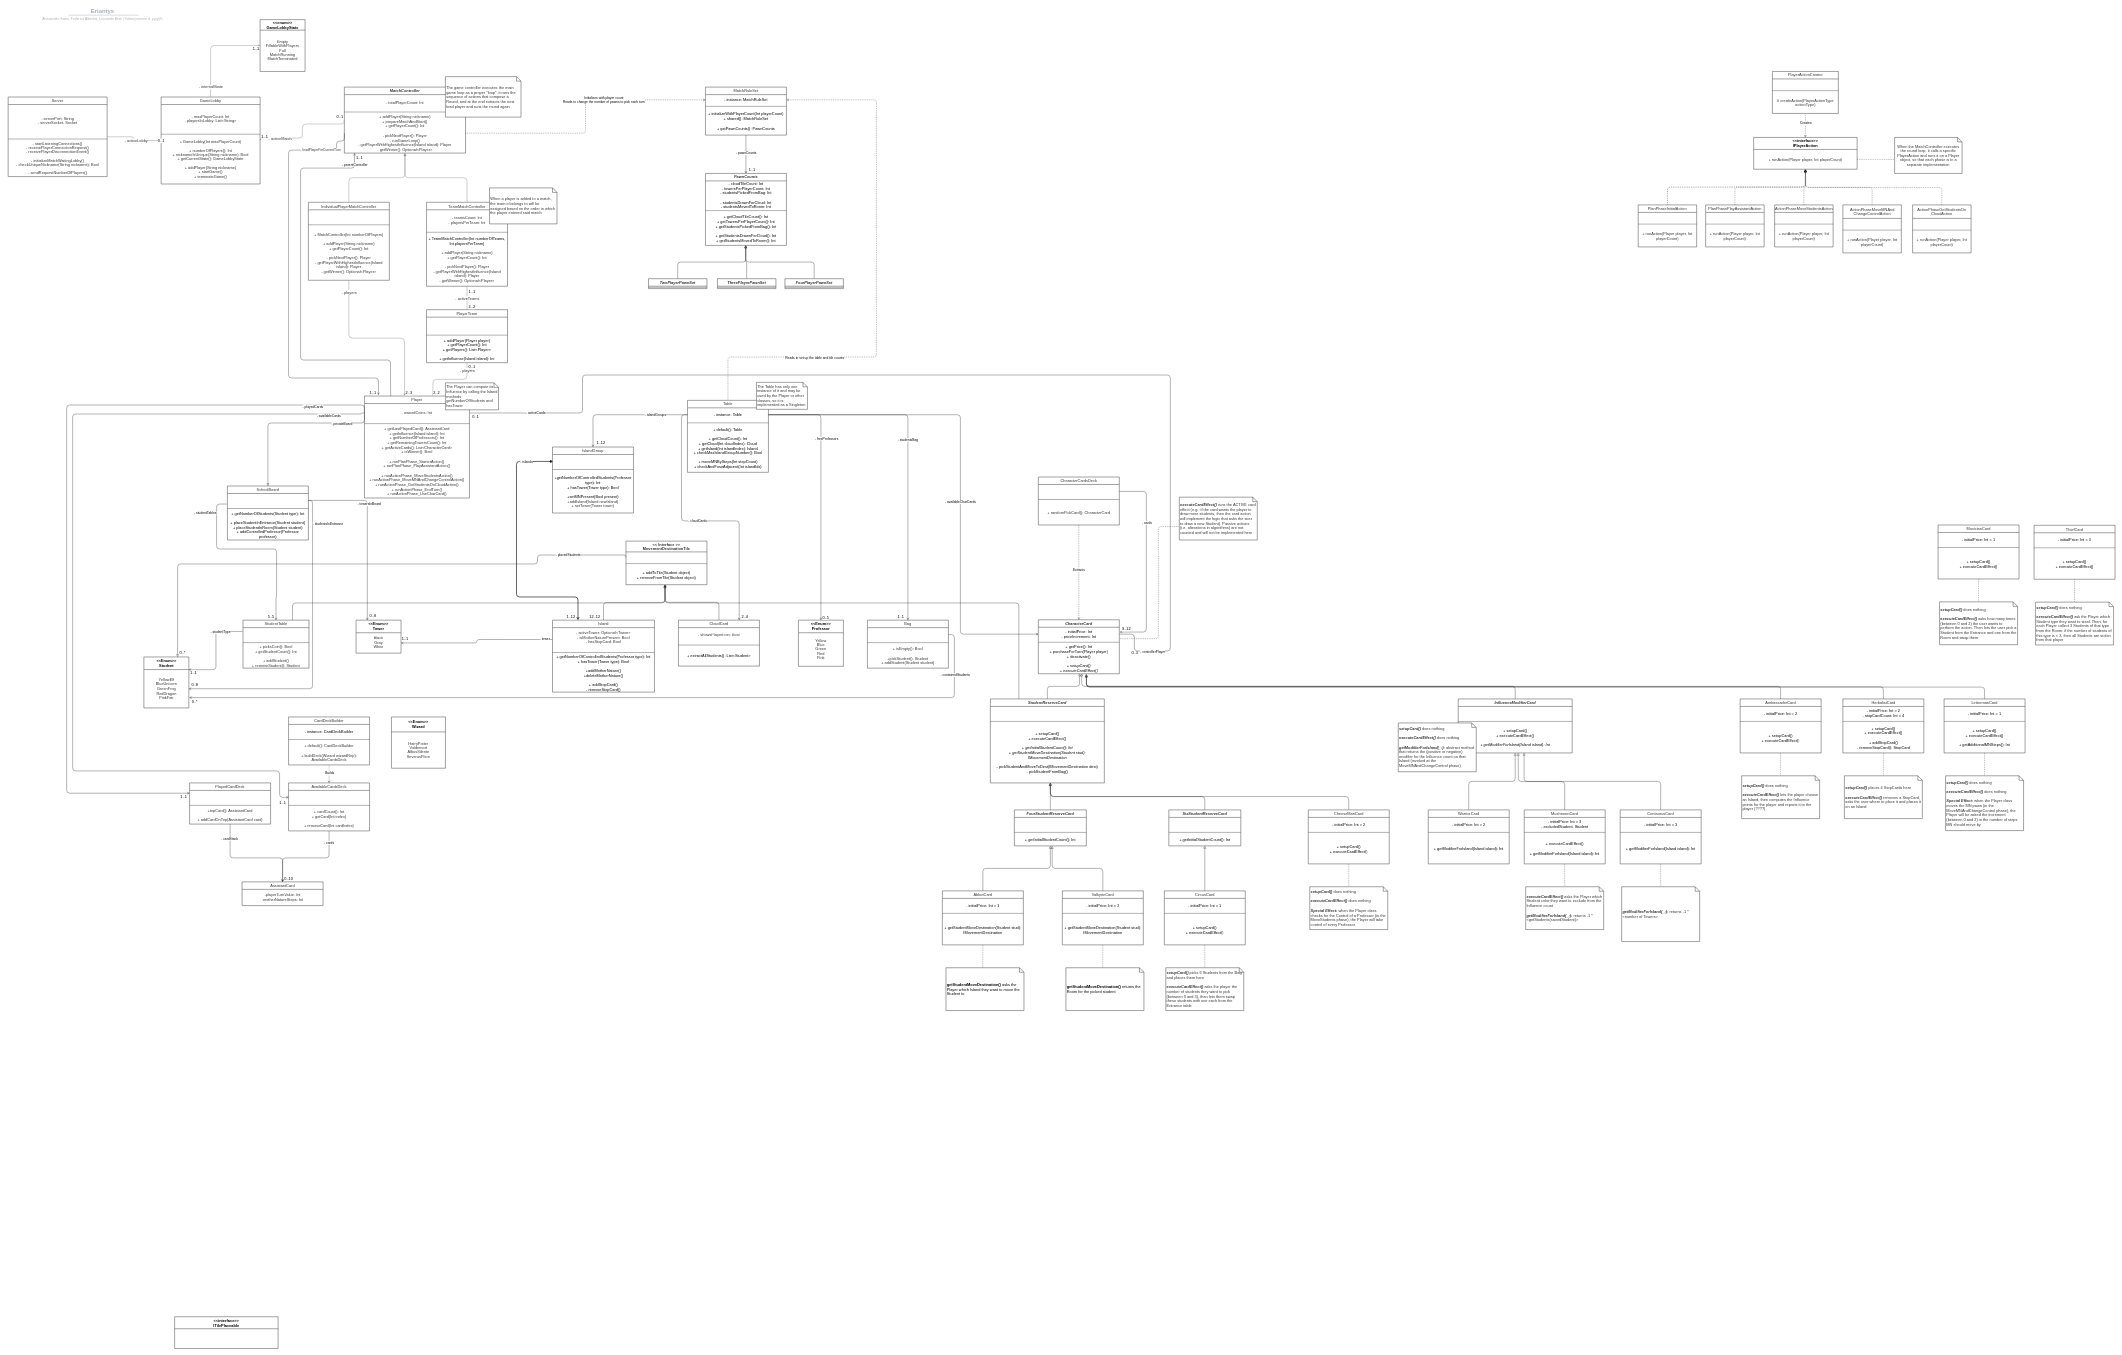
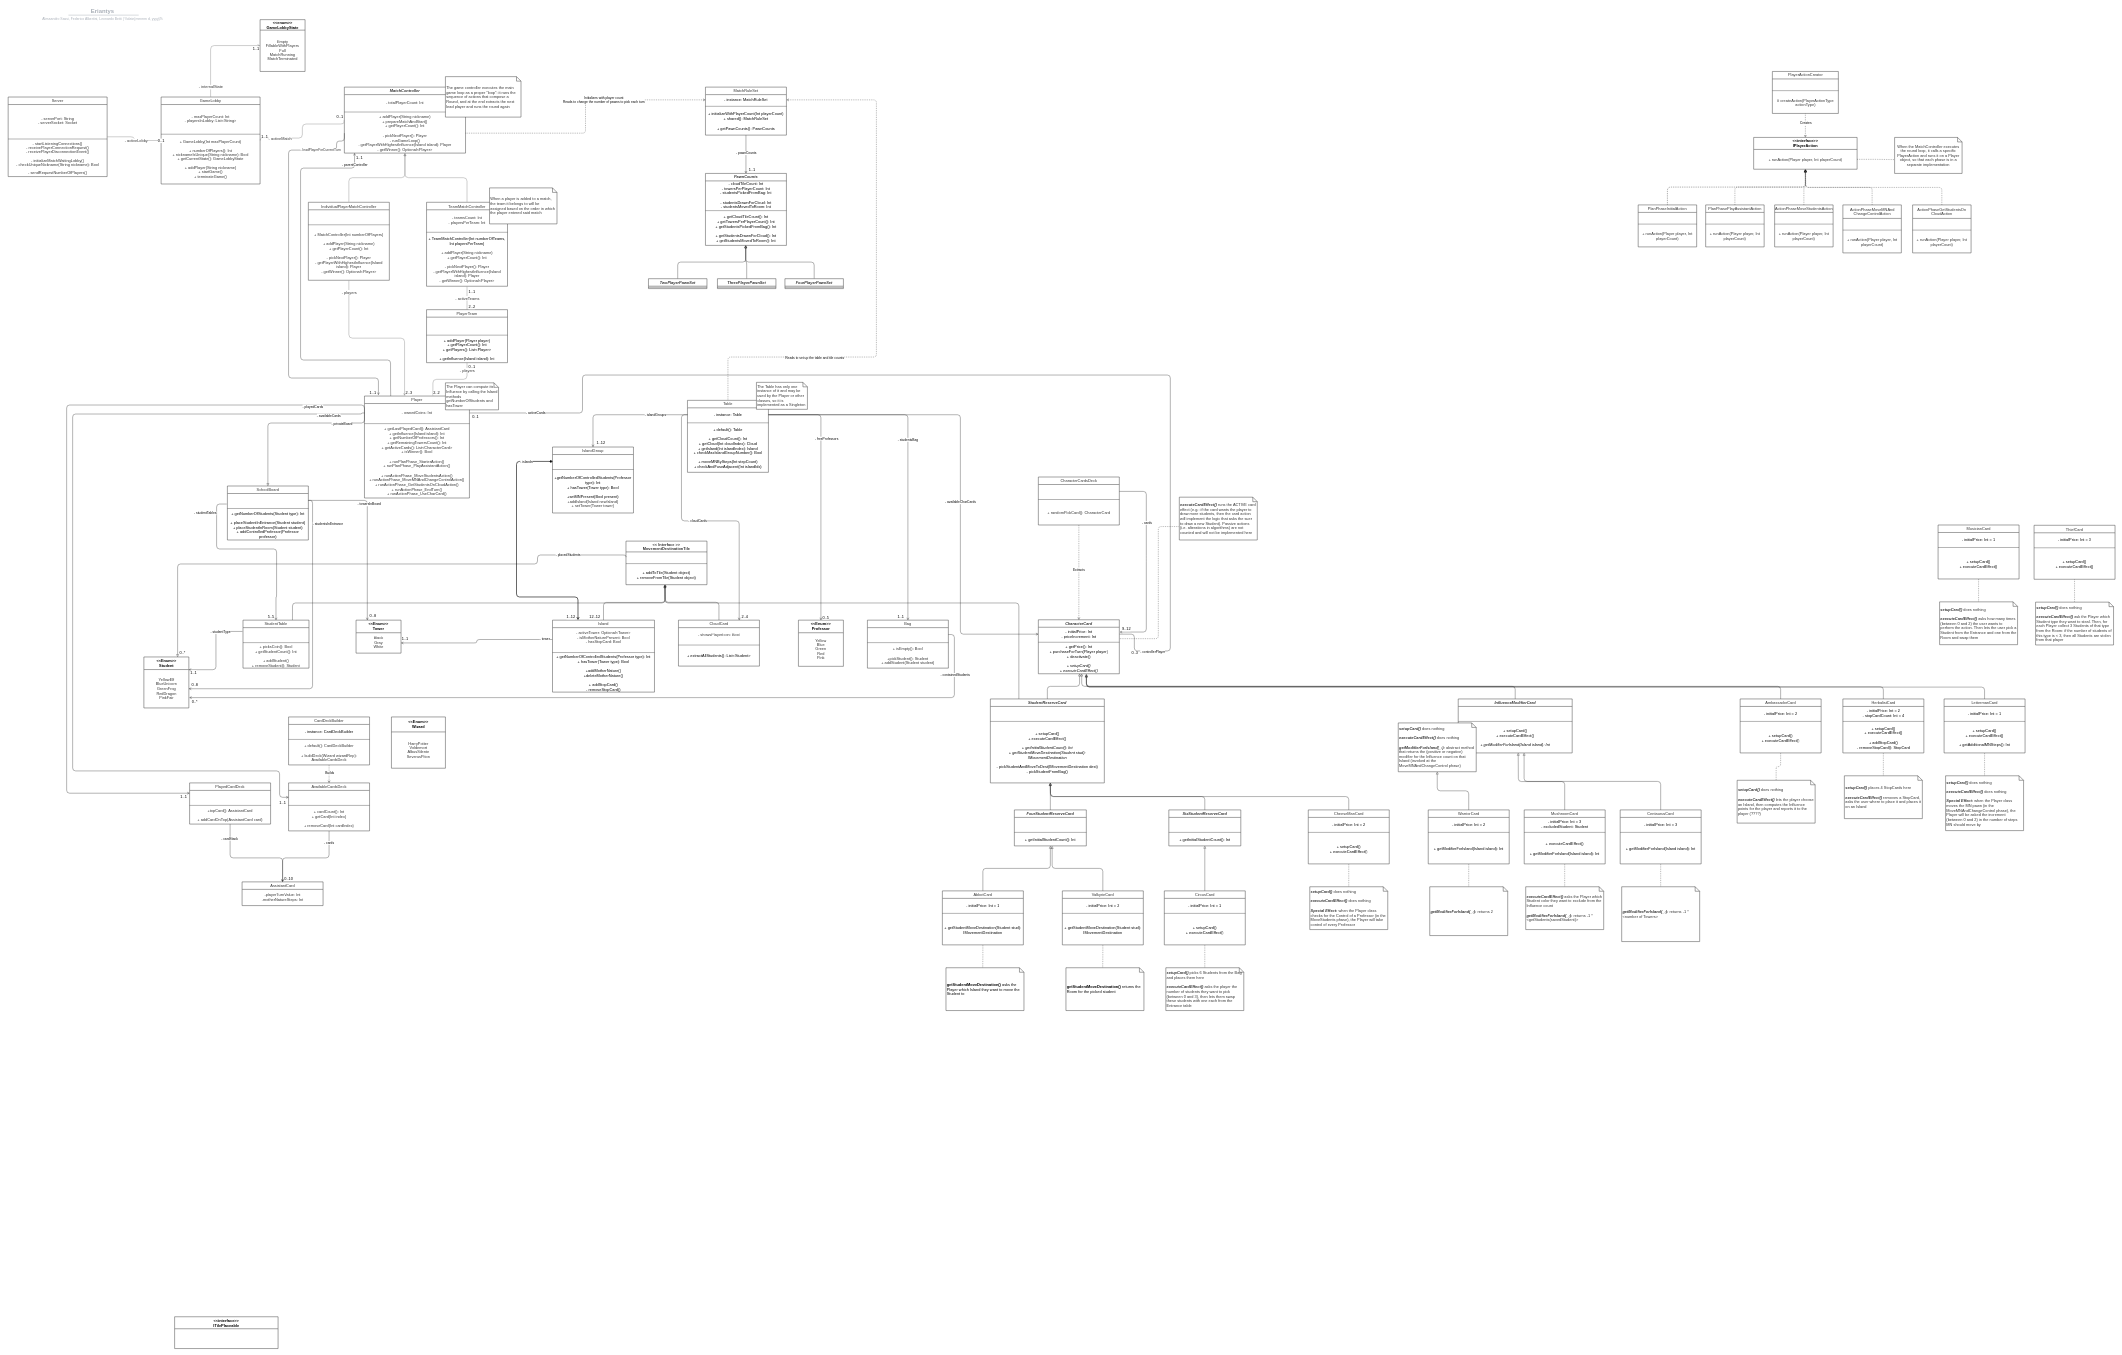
edge "WarriorCard" -> "InfluenceModifierCard": now "WarriorCard" -> "setupCard() does nothing executeCardEffect() does nothing getModifierForIsland(_:): abstract method that returns the (positive or negative) modifier for the Influence count on that Island (invoked at the MoveMNAndChangeControl phase)"
node "setupCard() does nothing executeCardEffect() lets the player choose an Island, then computes the Influence points for the player and reports it to the player (????)": moved (1781, 797) -> (1776, 802)
edge "WarriorCard" -- "getModifierForIsland(_:): returns 2": added
node "getModifierForIsland(_:): returns 2": added
